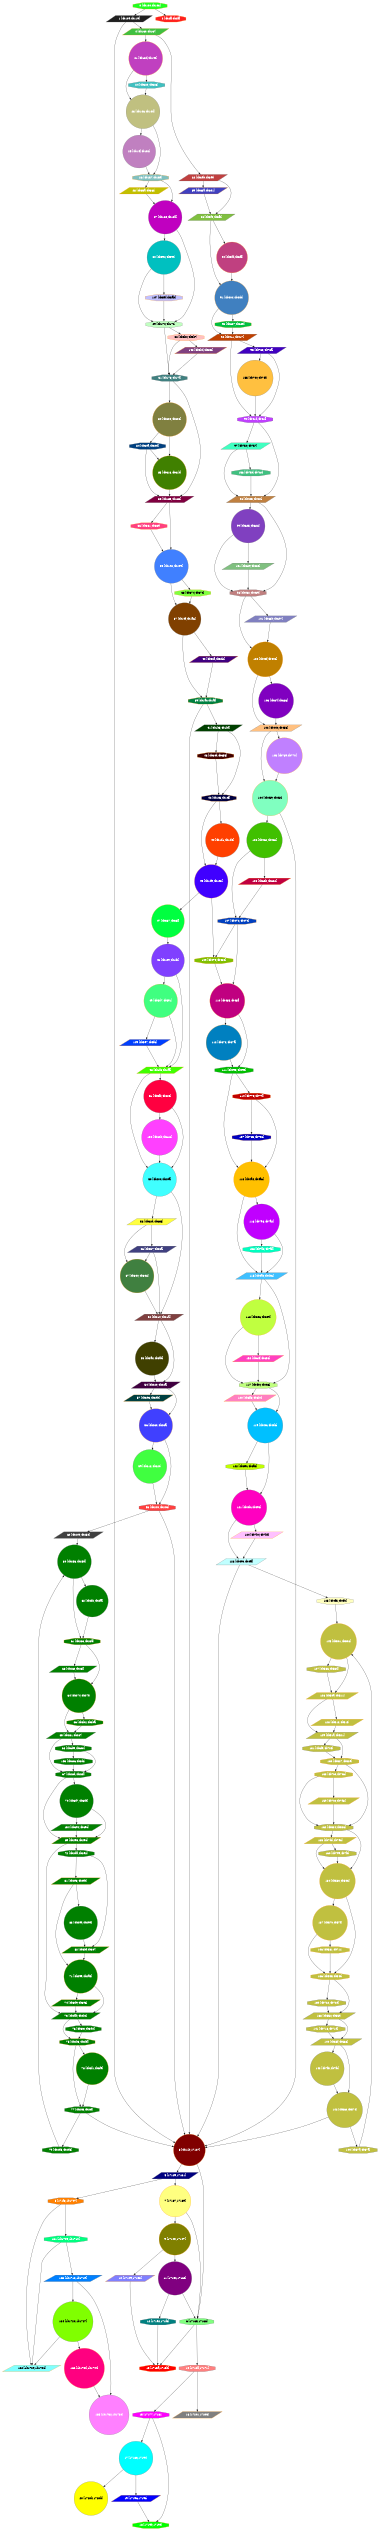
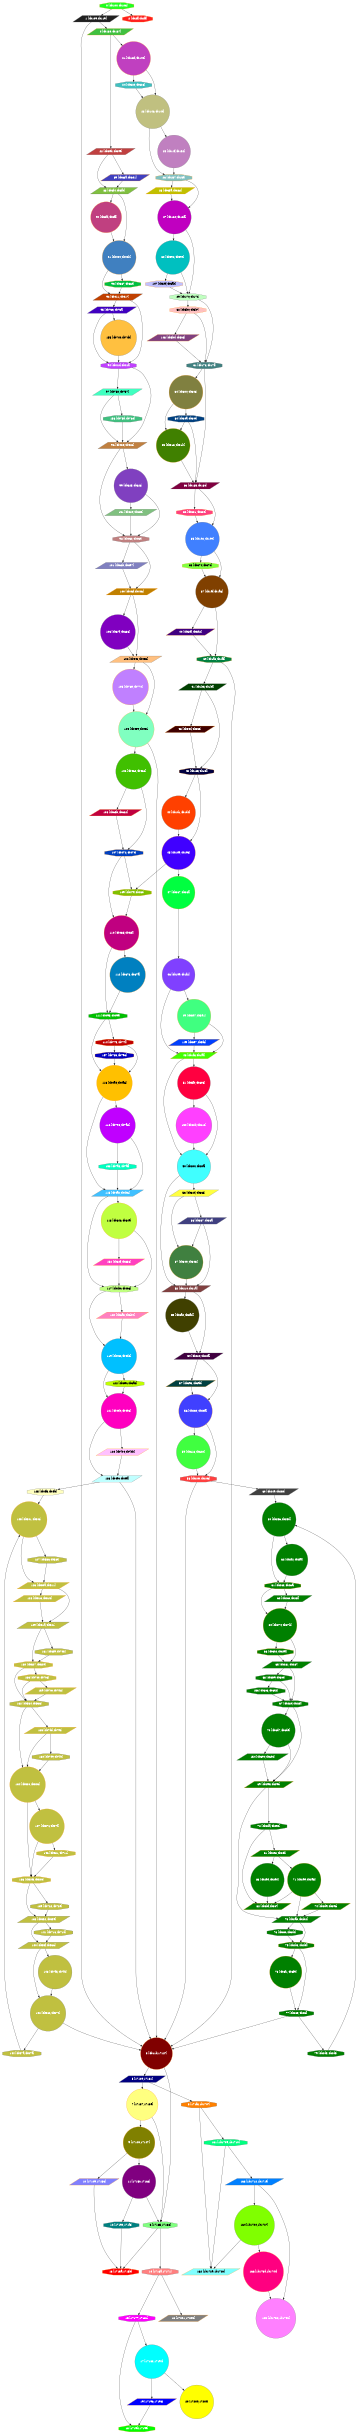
node "100 [4b43f,4b446]": shape circle -> parallelogram
node "43 [4b34d,4b355]": shape octagon -> parallelogram
edge "82 [4b3bf,4b3c7]" -> "71 [4b29e,4b2a5]": reversed
